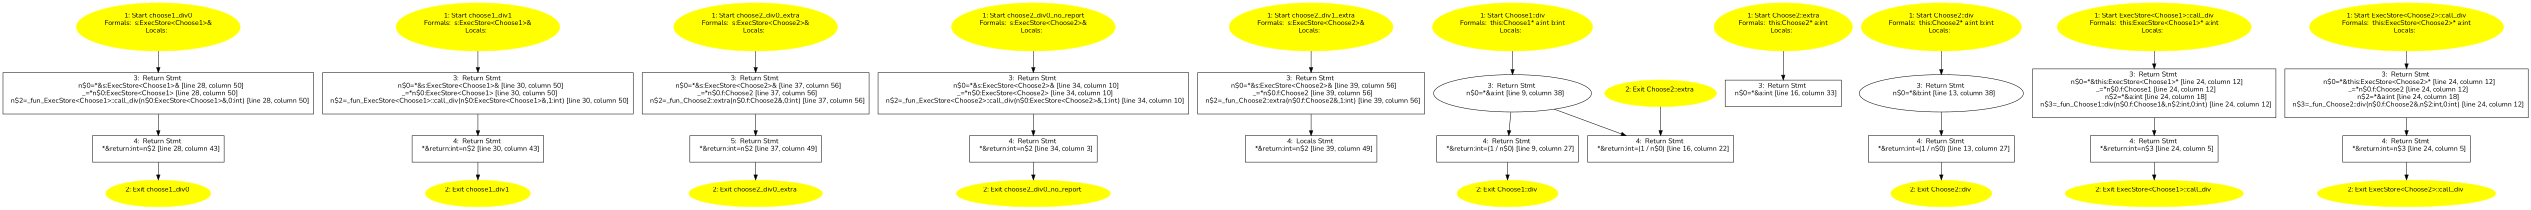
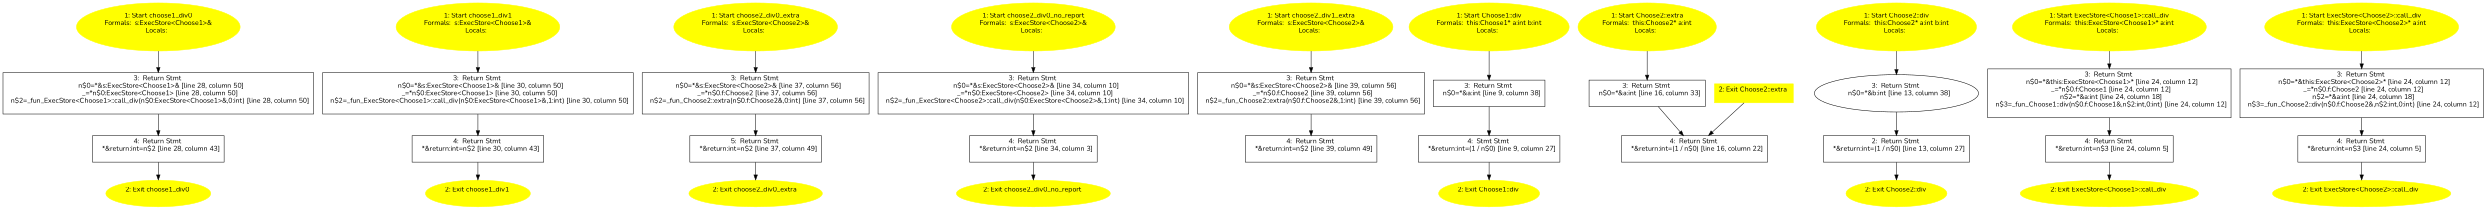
node "3:  Return Stmt n$0=*&a:int [line 9, column 38]": shape ellipse -> box
node "2: Exit Choose2::extra": shape ellipse -> box
edge "3:  Return Stmt n$0=*&a:int [line 9, column 38]" -> "4:  Return Stmt *&return:int=(1 / n$0) [line 16, column 22]": now "3:  Return Stmt n$0=*&a:int [line 16, column 33]" -> "4:  Return Stmt *&return:int=(1 / n$0) [line 16, column 22]"
node "4:  Locals Stmt *&return:int=n$2 [line 39, column 49]": label "4:  Locals Stmt *&return:int=n$2 [line 39, column 49]" -> "4:  Return Stmt *&return:int=n$2 [line 39, column 49]"
node "4:  Return Stmt *&return:int=(1 / n$0) [line 9, column 27]": label "4:  Return Stmt *&return:int=(1 / n$0) [line 9, column 27]" -> "4:  Stmt Stmt *&return:int=(1 / n$0) [line 9, column 27]"
node "4:  Return Stmt *&return:int=(1 / n$0) [line 13, column 27]": label "4:  Return Stmt *&return:int=(1 / n$0) [line 13, column 27]" -> "2:  Return Stmt *&return:int=(1 / n$0) [line 13, column 27]"
